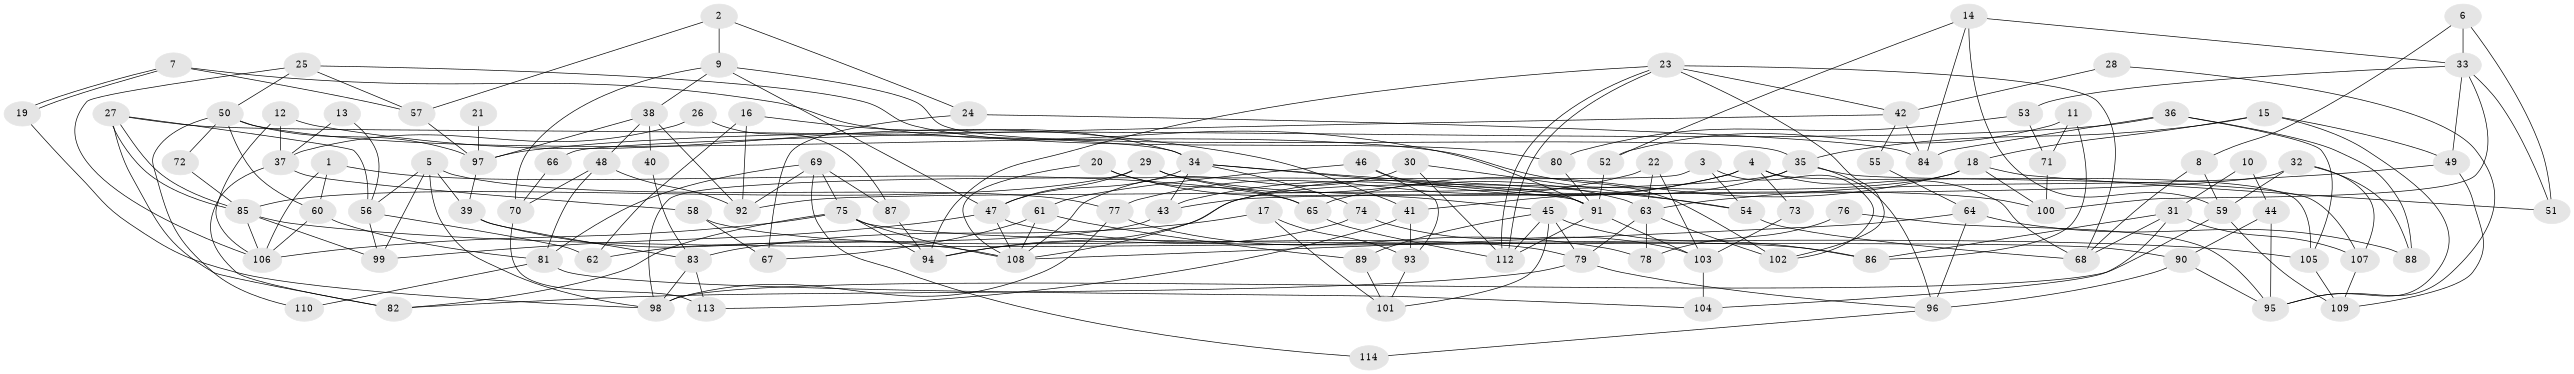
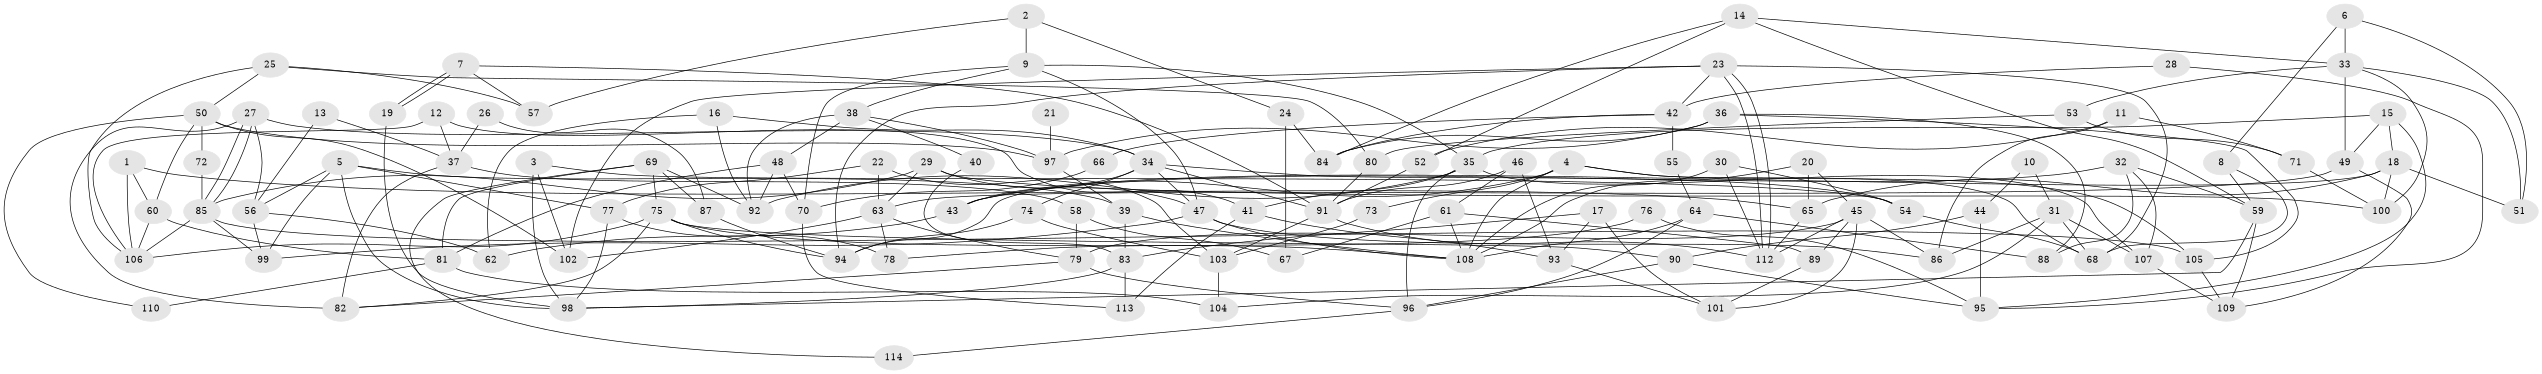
edge "57" -- "97": removed
